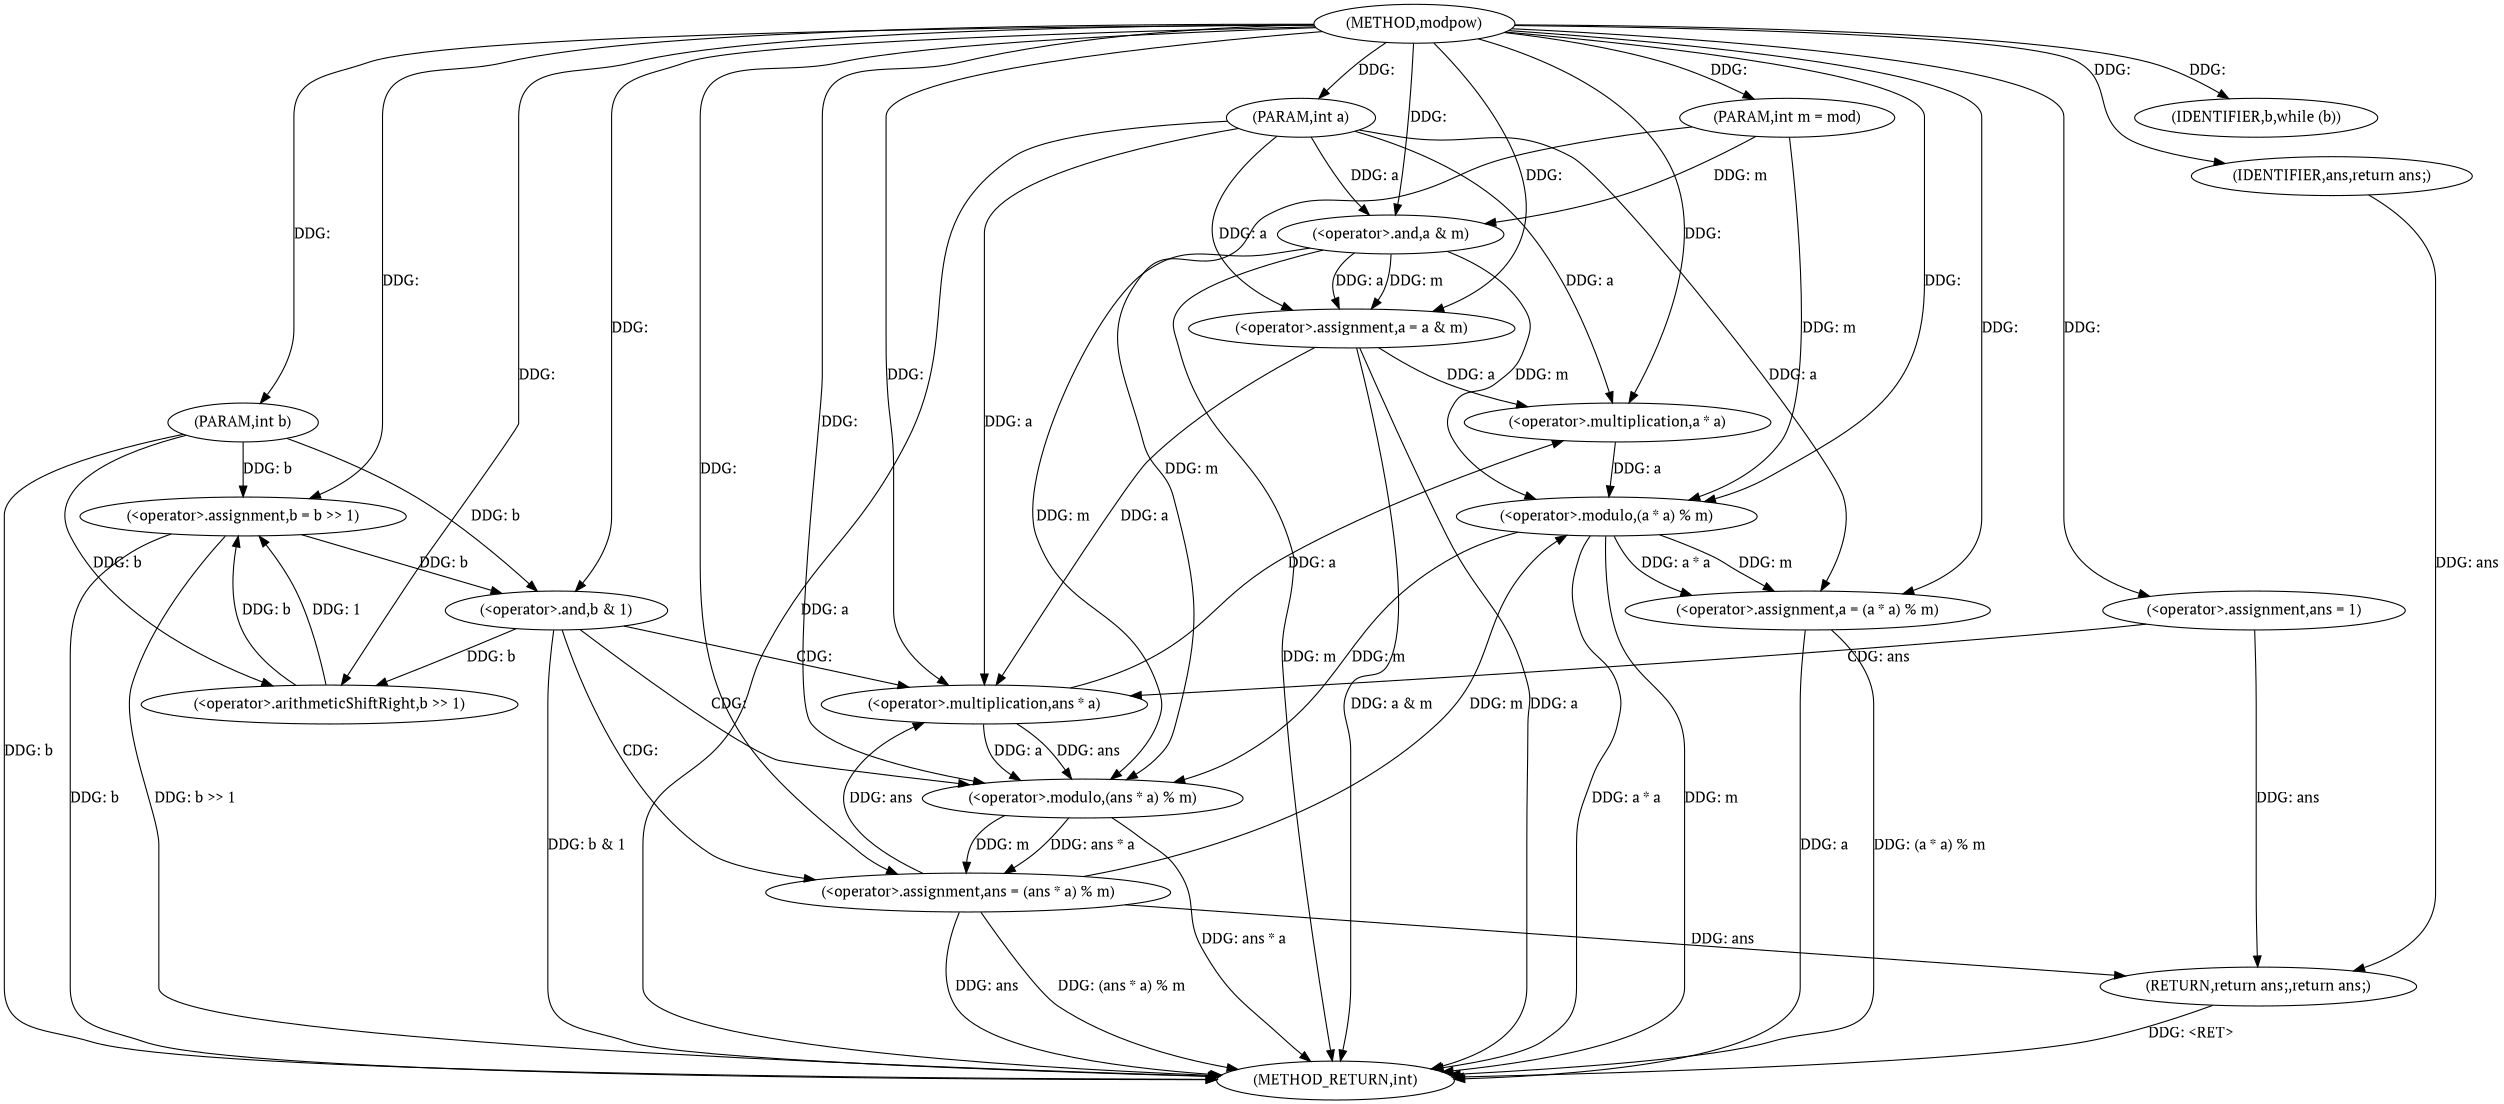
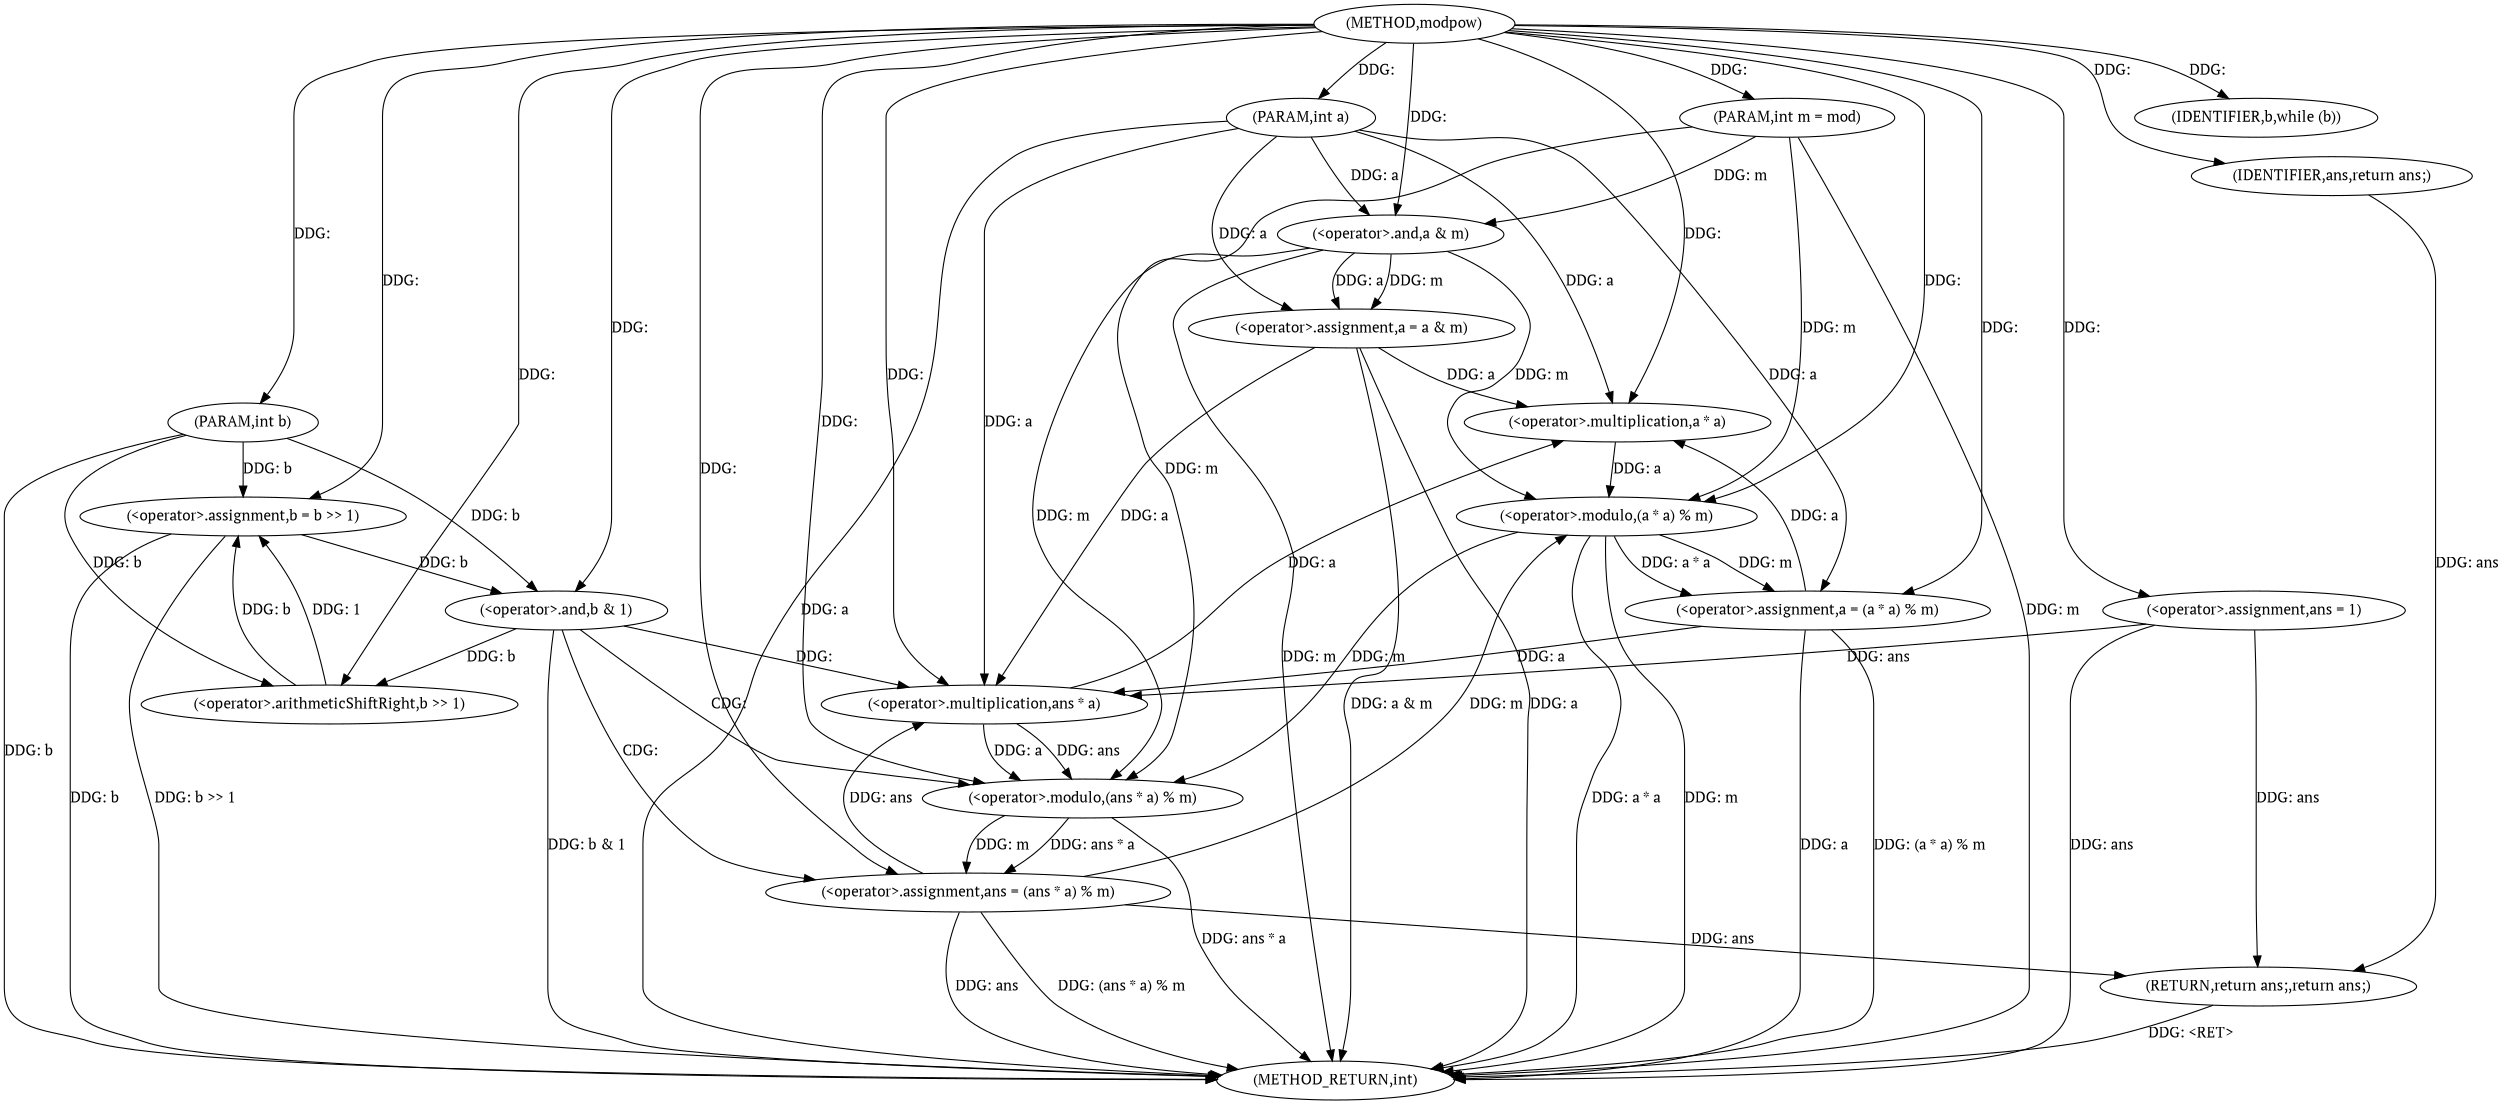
edge "(METHOD,modpow)" -> "(<operator>.assignment,a = a & m)": removed, label "DDG:"
edge "(<operator>.assignment,a = (a * a) % m)" -> "(<operator>.multiplication,a * a)": added, label "DDG: a"
edge "(<operator>.and,b & 1)" -> "(<operator>.multiplication,ans * a)": label "CDG: " -> "DDG: "
edge "(<operator>.assignment,ans = 1)" -> "(<operator>.multiplication,ans * a)": label "CDG: ans" -> "DDG: ans"
edge "(<operator>.assignment,a = (a * a) % m)" -> "(<operator>.multiplication,ans * a)": added, label "DDG: a"
edge "(PARAM,int m = mod)" -> "(METHOD_RETURN,int)": added, label "DDG: m"
edge "(<operator>.assignment,ans = 1)" -> "(METHOD_RETURN,int)": added, label "DDG: ans"
